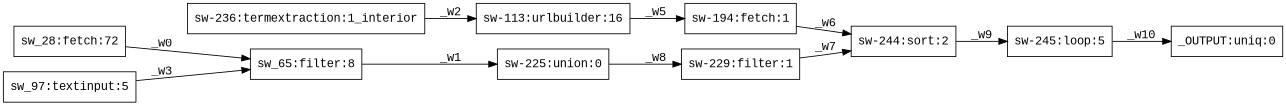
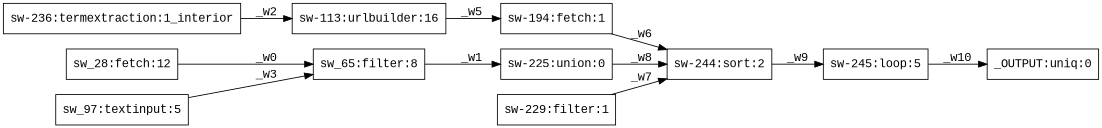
node "sw_28:fetch:72": label "sw_28:fetch:72" -> "sw_28:fetch:12"
edge "sw-225:union:0" -> "sw-229:filter:1": now "sw-225:union:0" -> "sw-244:sort:2"
